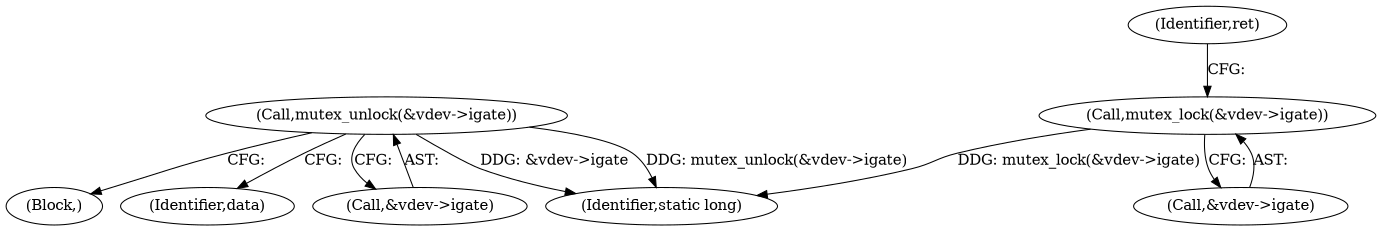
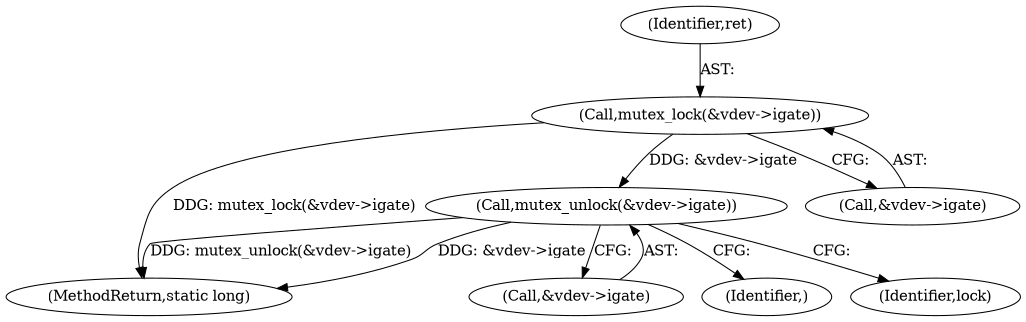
edge "(Identifier,ret)" -> "(Call,mutex_lock(&vdev->igate))": label "CFG: " -> "AST: "
edge "(Call,mutex_lock(&vdev->igate))" -> "(Call,mutex_unlock(&vdev->igate))": added, label "DDG: &vdev->igate"
node "(Block,)": label "(Block,)" -> "(Identifier,)"
node "(Identifier,data)": label "(Identifier,data)" -> "(Identifier,lock)"
node "(Identifier,static long)": label "(Identifier,static long)" -> "(MethodReturn,static long)"
